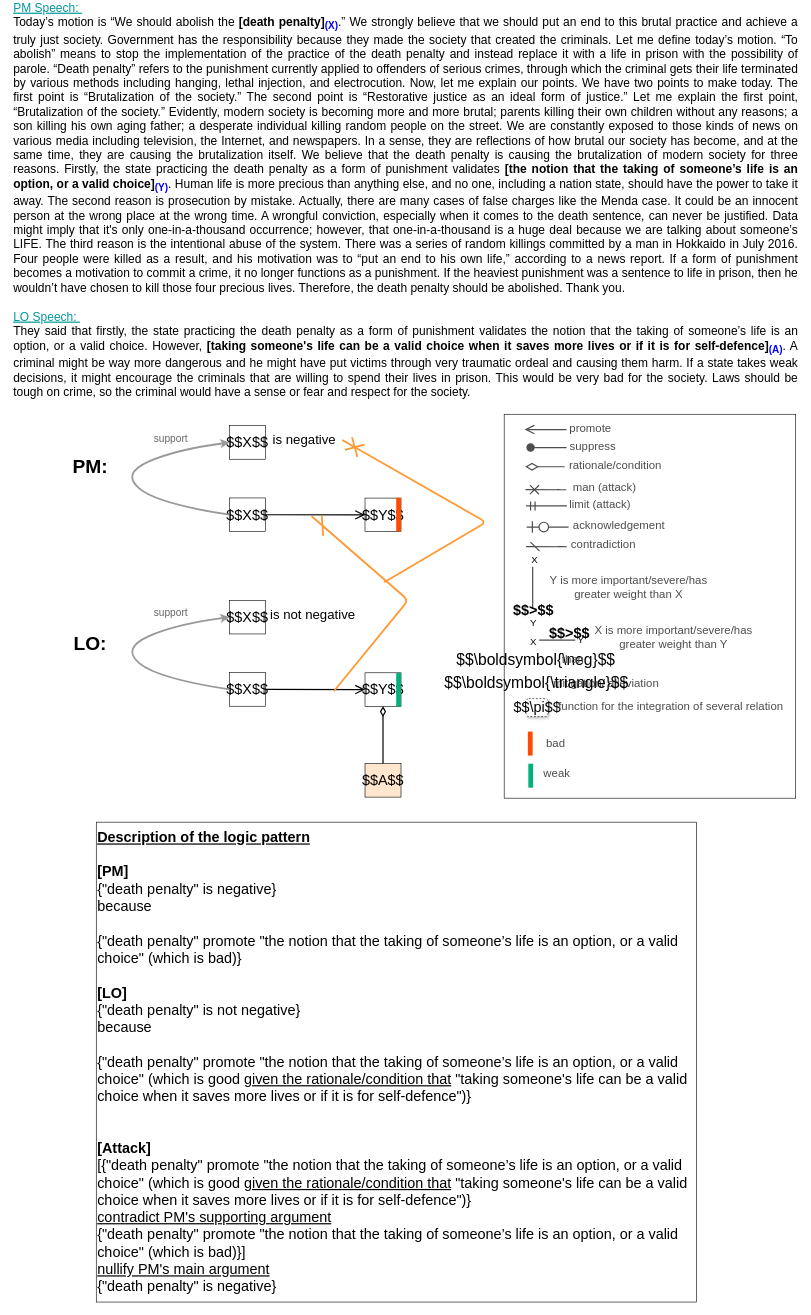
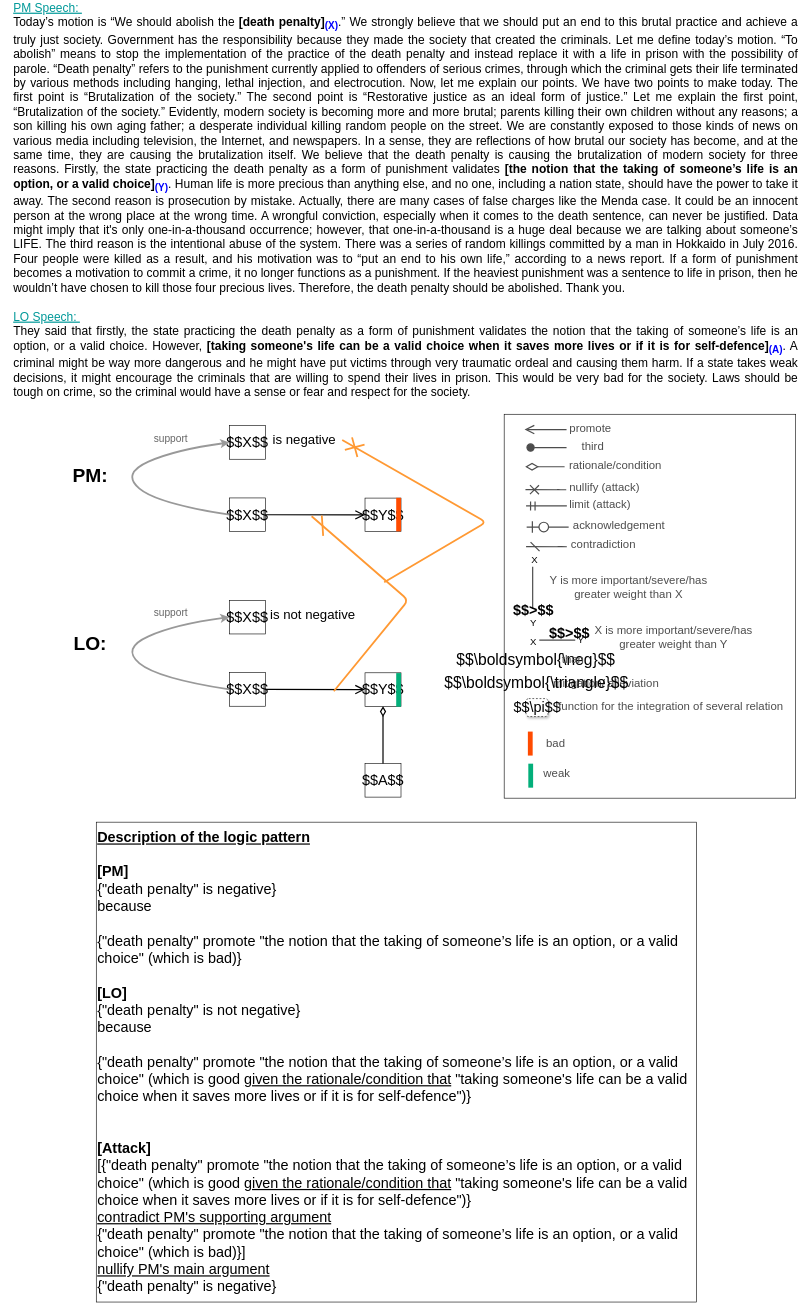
node "suppress": label "suppress" -> "third"
node "PM:": moved (90, 467) -> (90, 476)
node "man (attack)": label "man (attack)" -> "nullify (attack)"
node "$$A$$": fillcolor #ffe6cc -> #ffffff
